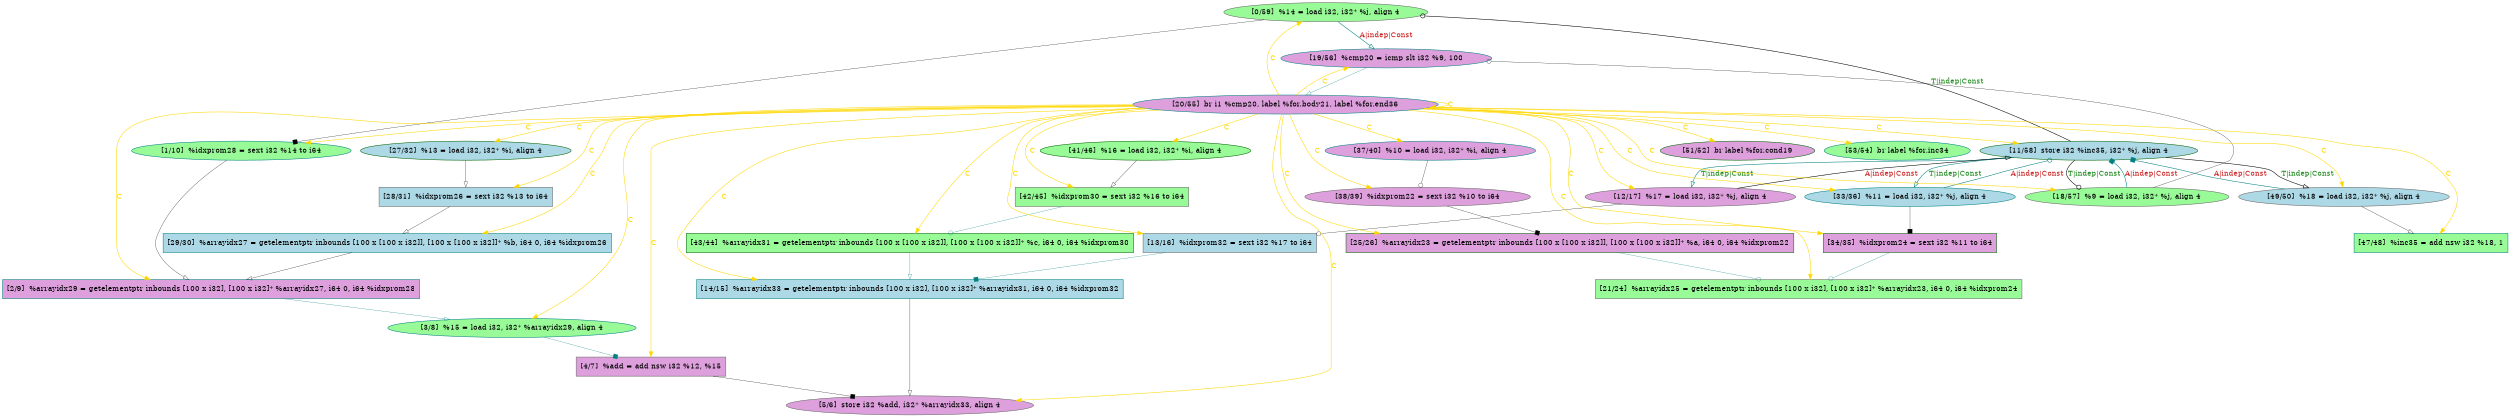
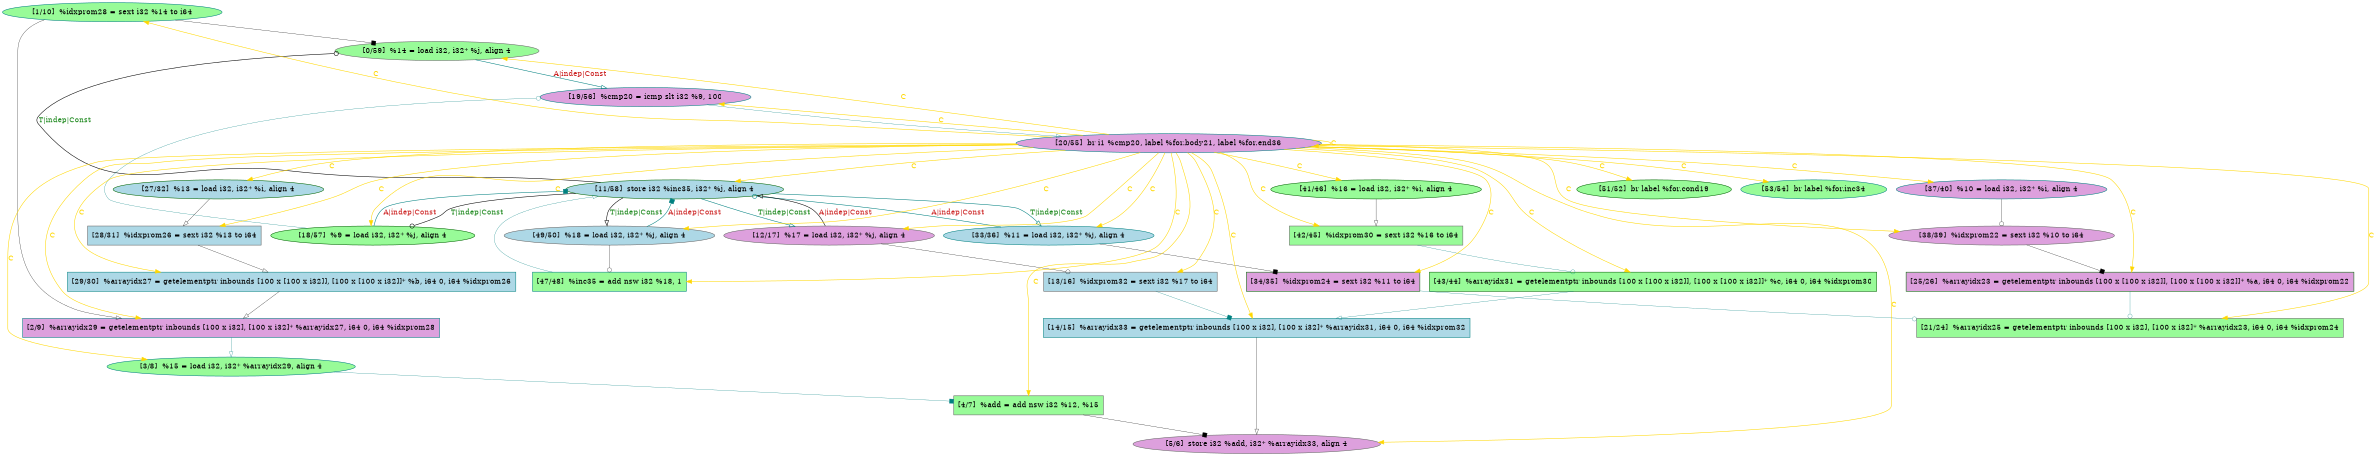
edge "[0/59]  %14 = load i32, i32* %j, align 4" -> "[1/10]  %idxprom28 = sext i32 %14 to i64": reversed
edge "[18/57]  %9 = load i32, i32* %j, align 4" -> "[19/56]  %cmp20 = icmp slt i32 %9, 100": color black -> teal
node "[51/52]  br label %for.cond19": fillcolor plum -> palegreen
node "[18/57]  %9 = load i32, i32* %j, align 4": color gray40 -> darkgreen
edge "[49/50]  %18 = load i32, i32* %j, align 4" -> "[47/48]  %inc35 = add nsw i32 %18, 1": arrowhead onormal -> odot
edge "[47/48]  %inc35 = add nsw i32 %18, 1" -> "[11/58]  store i32 %inc35, i32* %j, align 4": added
node "[4/7]  %add = add nsw i32 %12, %15": fillcolor plum -> palegreen
